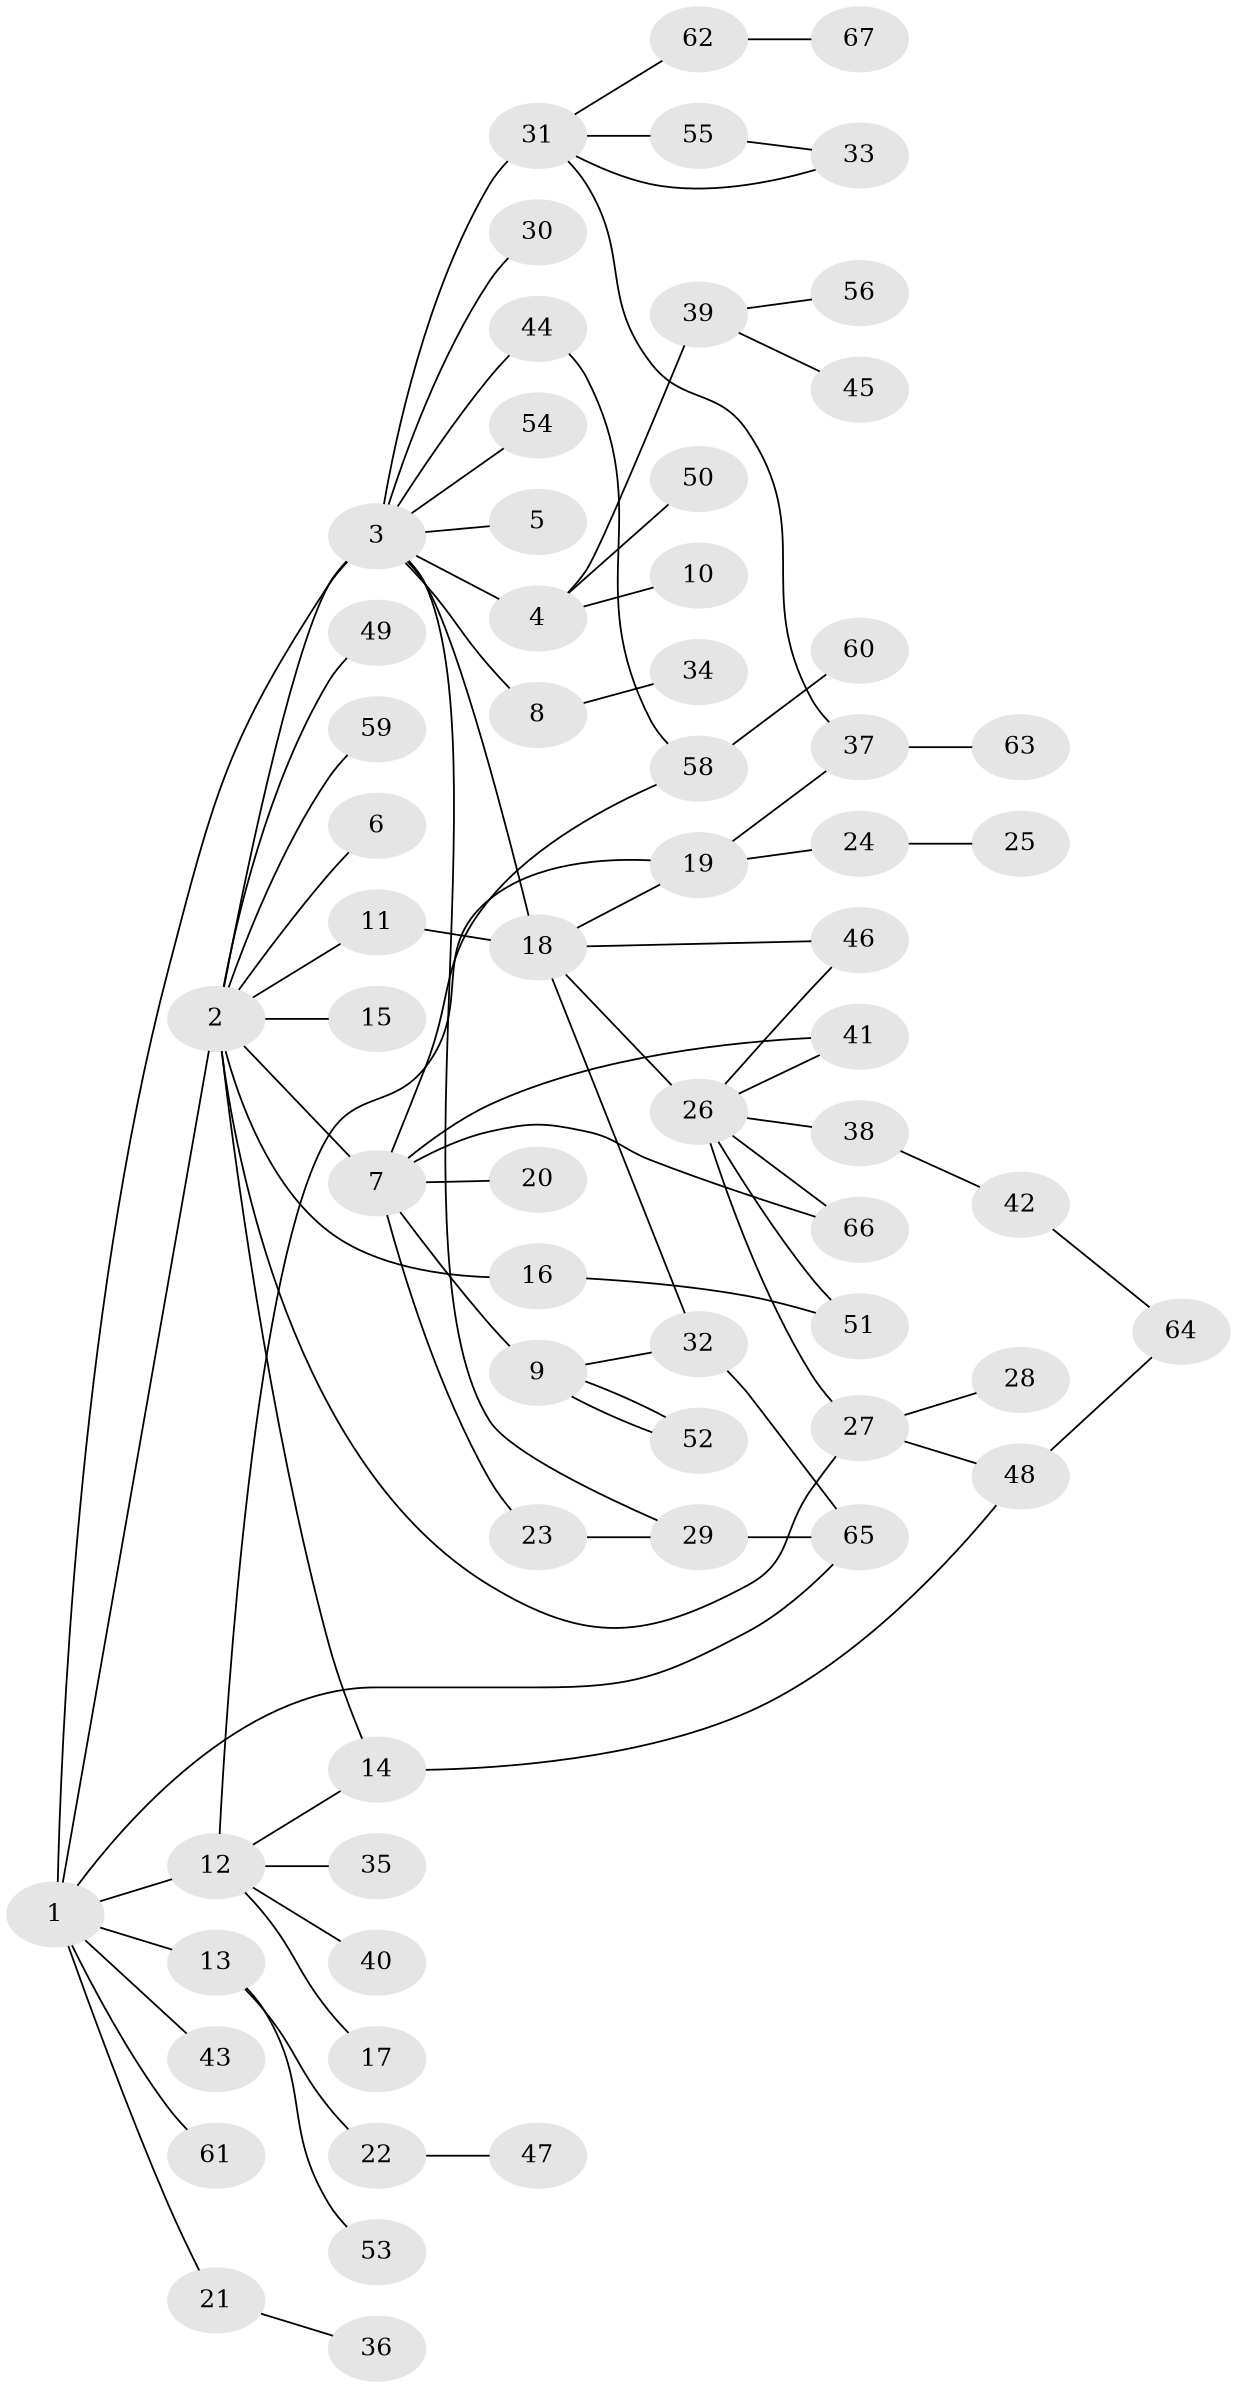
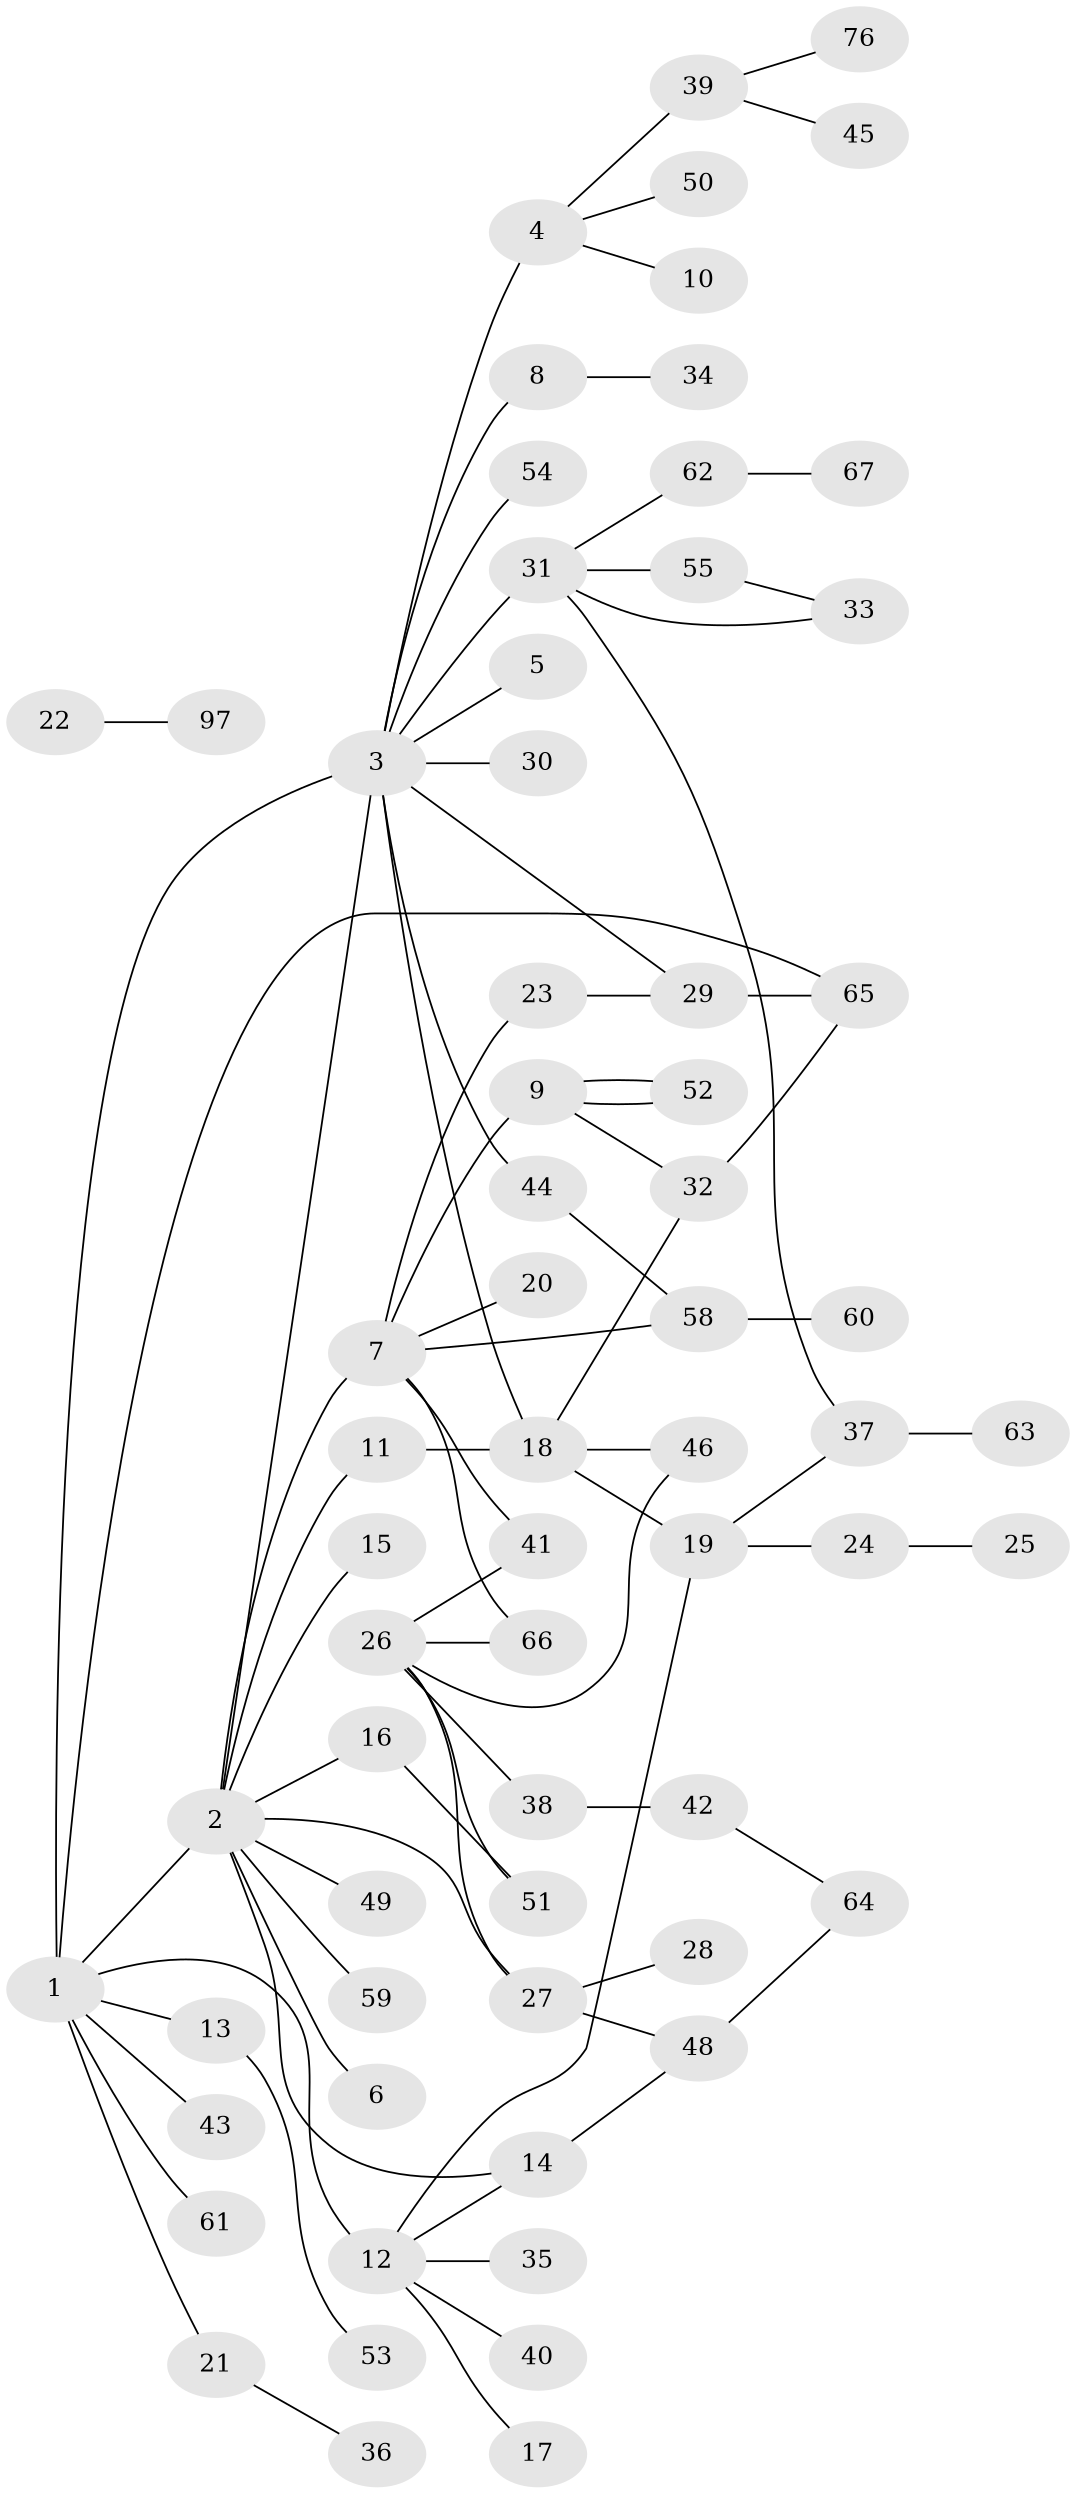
node "56": label "56" -> "76"
edge "18" -- "26": removed
edge "13" -- "22": removed
node "47": label "47" -> "97"
